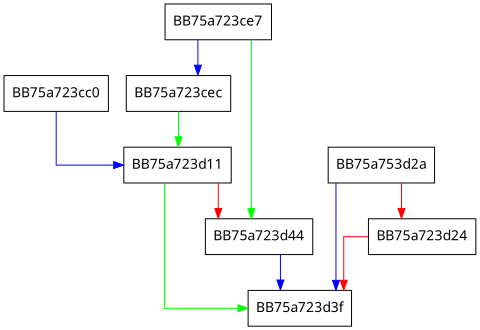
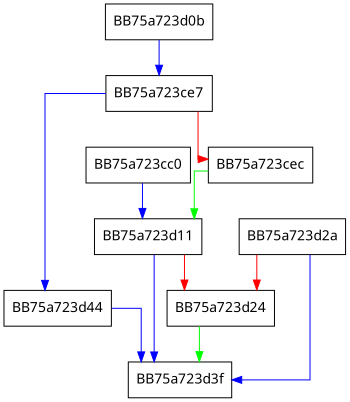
node "BB75a723d0b": added
edge "BB75a723ce7" -> "BB75a723cec": color blue -> red
edge "BB75a723ce7" -> "BB75a723d44": color green -> blue
node "BB75a753d2a": label "BB75a753d2a" -> "BB75a723d2a"
edge "BB75a723d11" -> "BB75a723d44": now "BB75a723d11" -> "BB75a723d24"
edge "BB75a723d24" -> "BB75a723d3f": color red -> green
edge "BB75a723d11" -> "BB75a723d3f": color green -> blue
